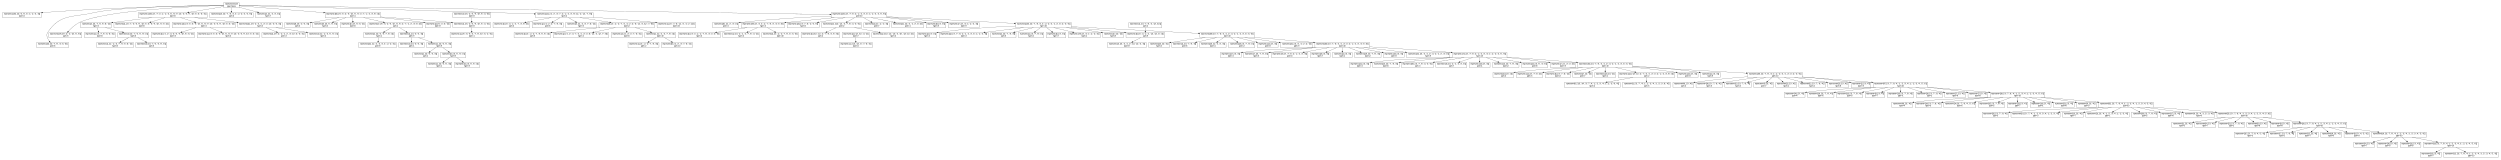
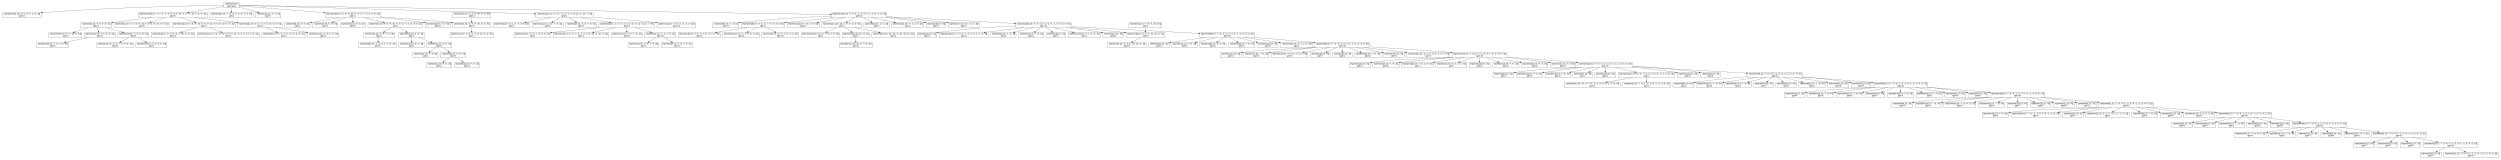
edge "represent=None" -> "represent=[43, ['3', '7', '8', '4', '5', '6']]": now "represent=[1, ['3', '7', '5', '6', '8', '4']]" -> "represent=[43, ['3', '7', '8', '4', '5', '6']]"
edge "represent=None" -> "represent=[78, ['9', '3', '4', '10', '5', '6']]": now "represent=[3, ['3', '7', '5', '6', '8', '4']]" -> "represent=[78, ['9', '3', '4', '10', '5', '6']]"
edge "represent=[12, ['13', '14', '3', '7', '8', '4', '5', '6']]" -> "represent=[3, ['13', '14', '3', '4']]": added
